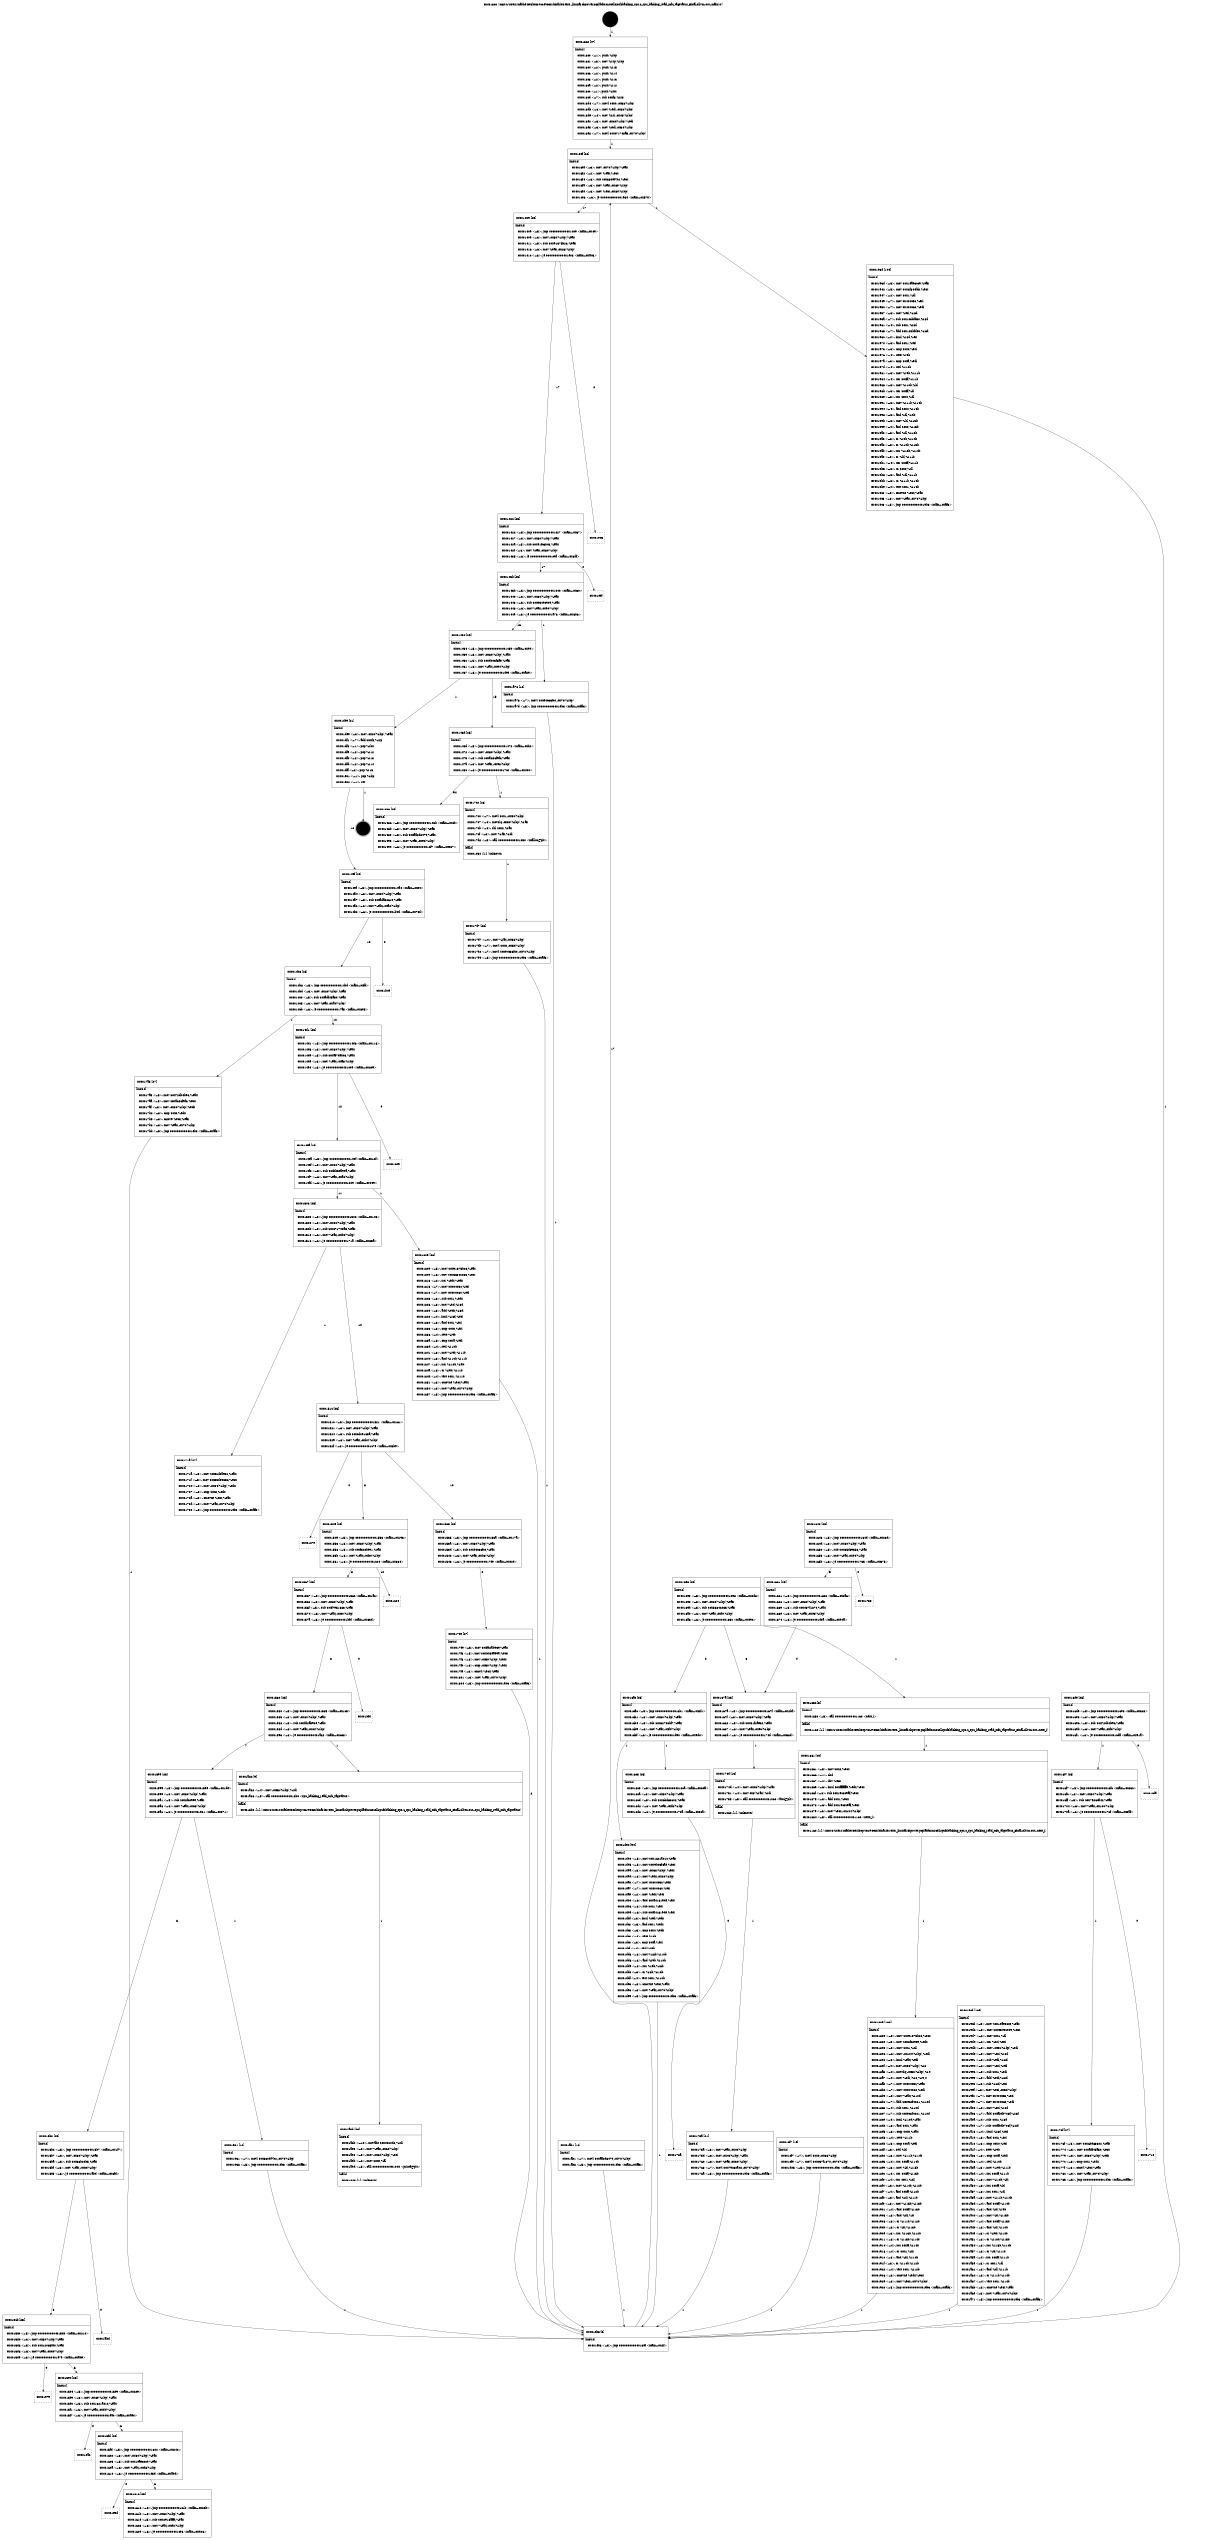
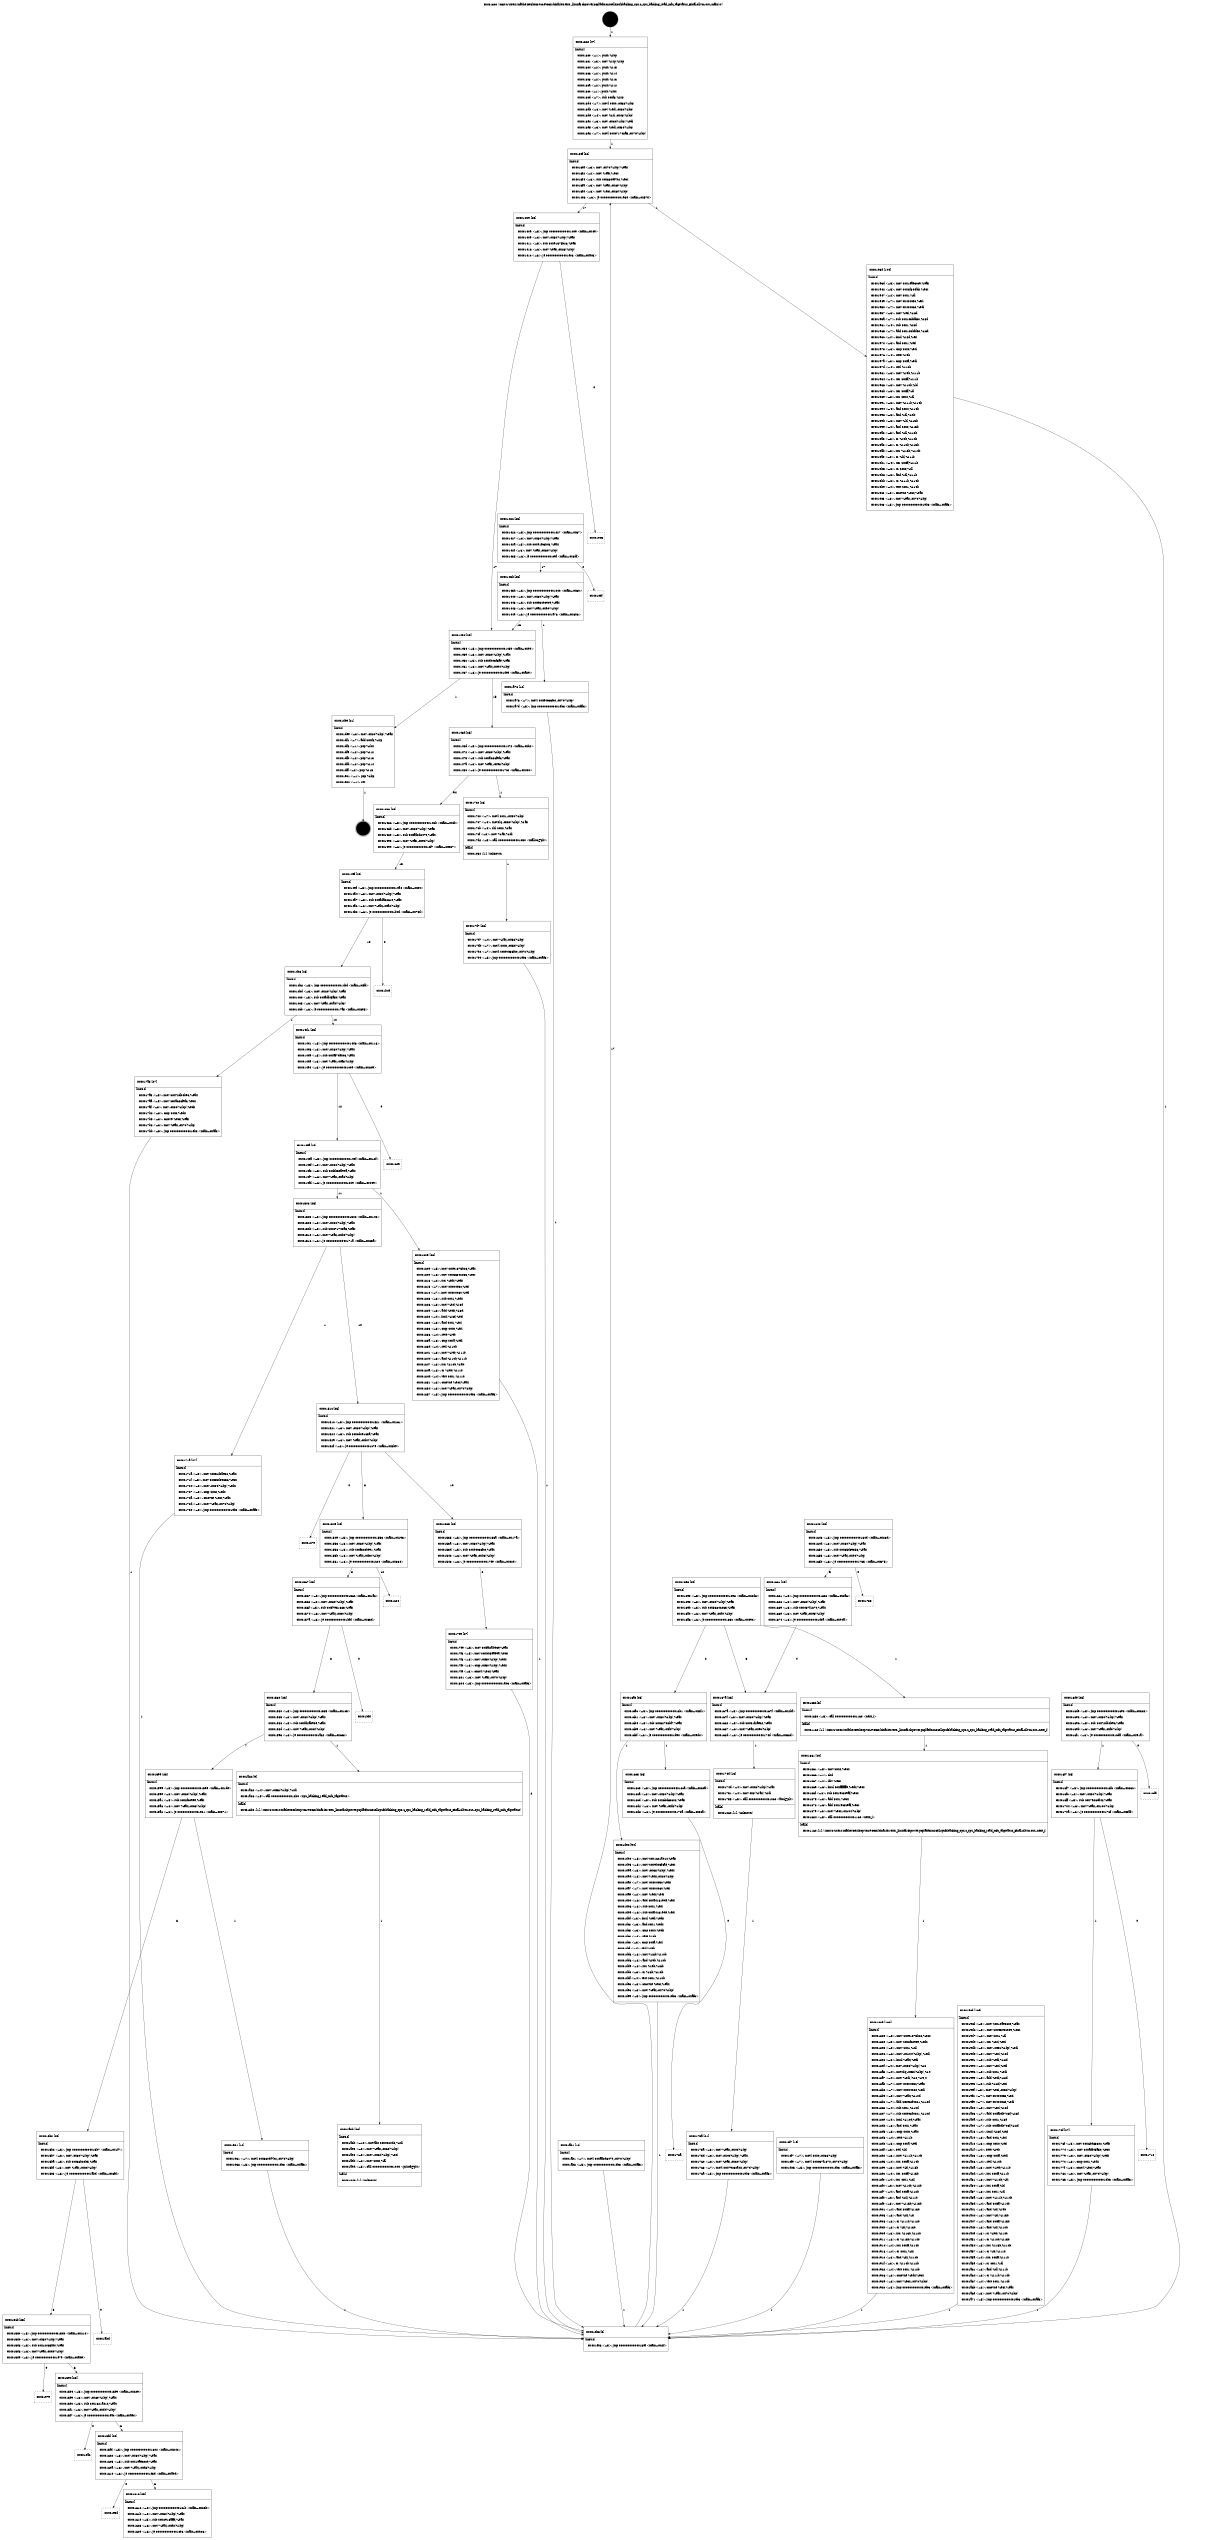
edge "0x401409 [25]" -> "0x401422 [25]": now "0x401409 [25]" -> "0x401454 [25]"
edge "0x401dee [21]" -> "0x40149f [25]": now "0x401486 [25]" -> "0x40149f [25]"
edge "0x40171a [27]" -> "0x401eb3 [5]": added, label "1"
